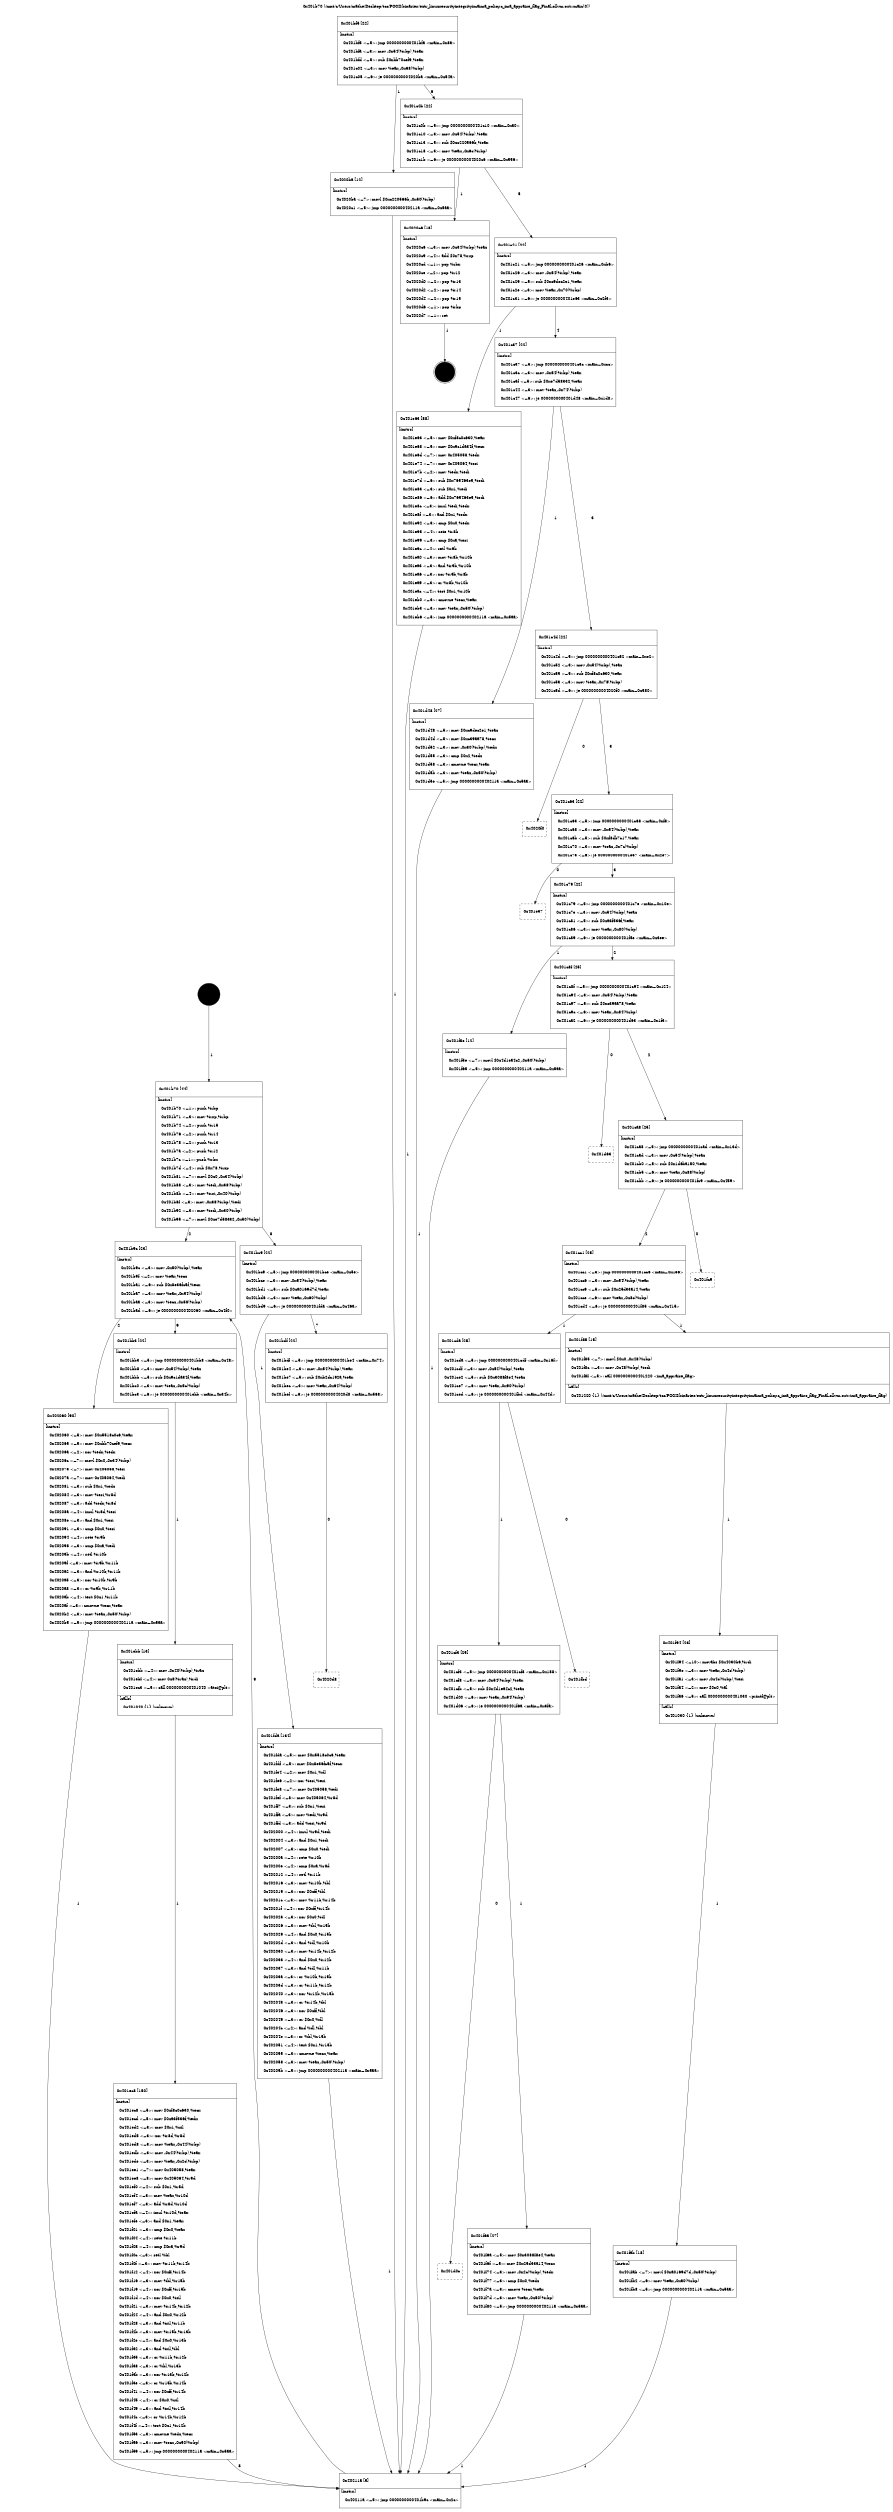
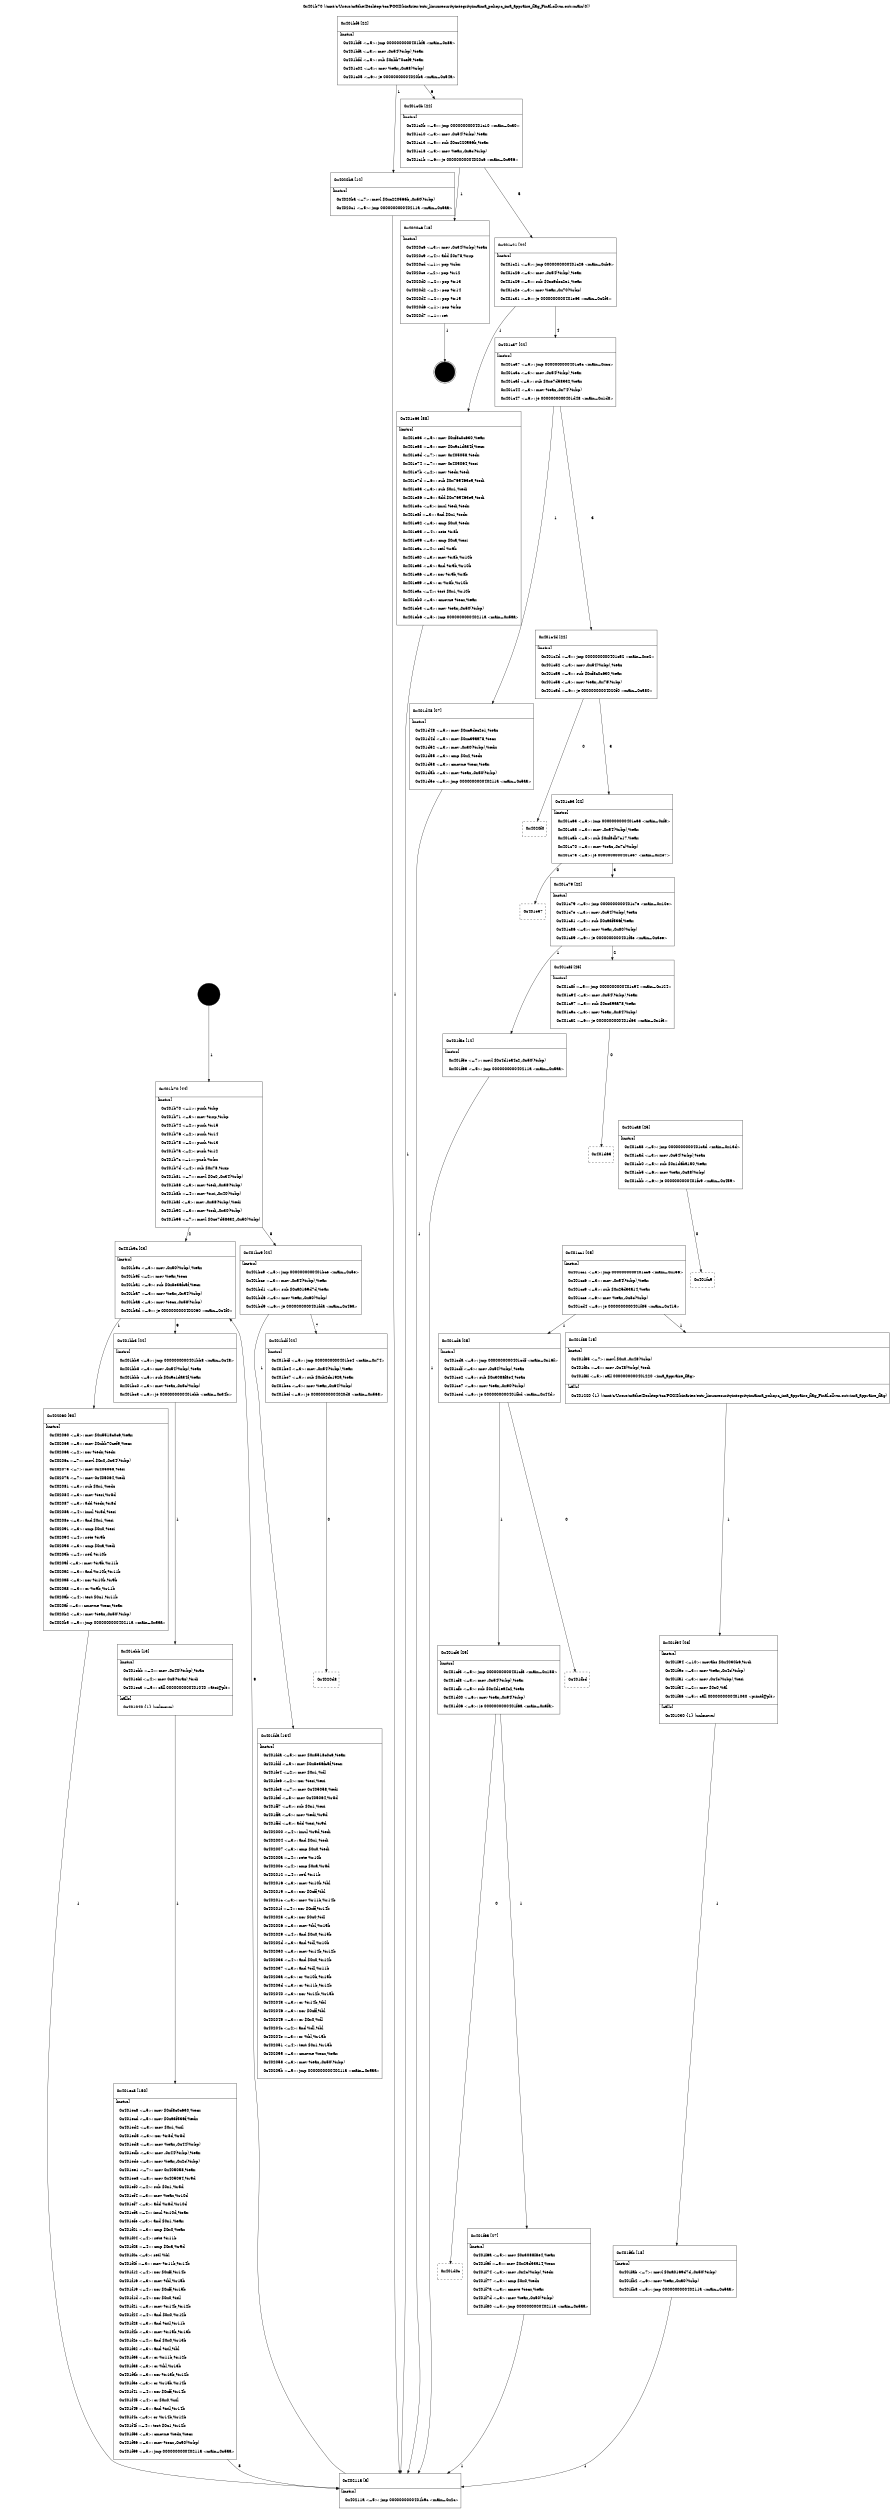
edge "0x401c8f [25]" -> "0x401ca8 [25]": removed, label "2"
edge "0x401ca8 [25]" -> "0x401cc1 [25]": removed, label "2"
edge "0x401b9c [23]" -> "0x402060 [90]": label " 2" -> " 1"
edge "0x401fda [134]" -> "0x40211a [5]": removed, label "1"
